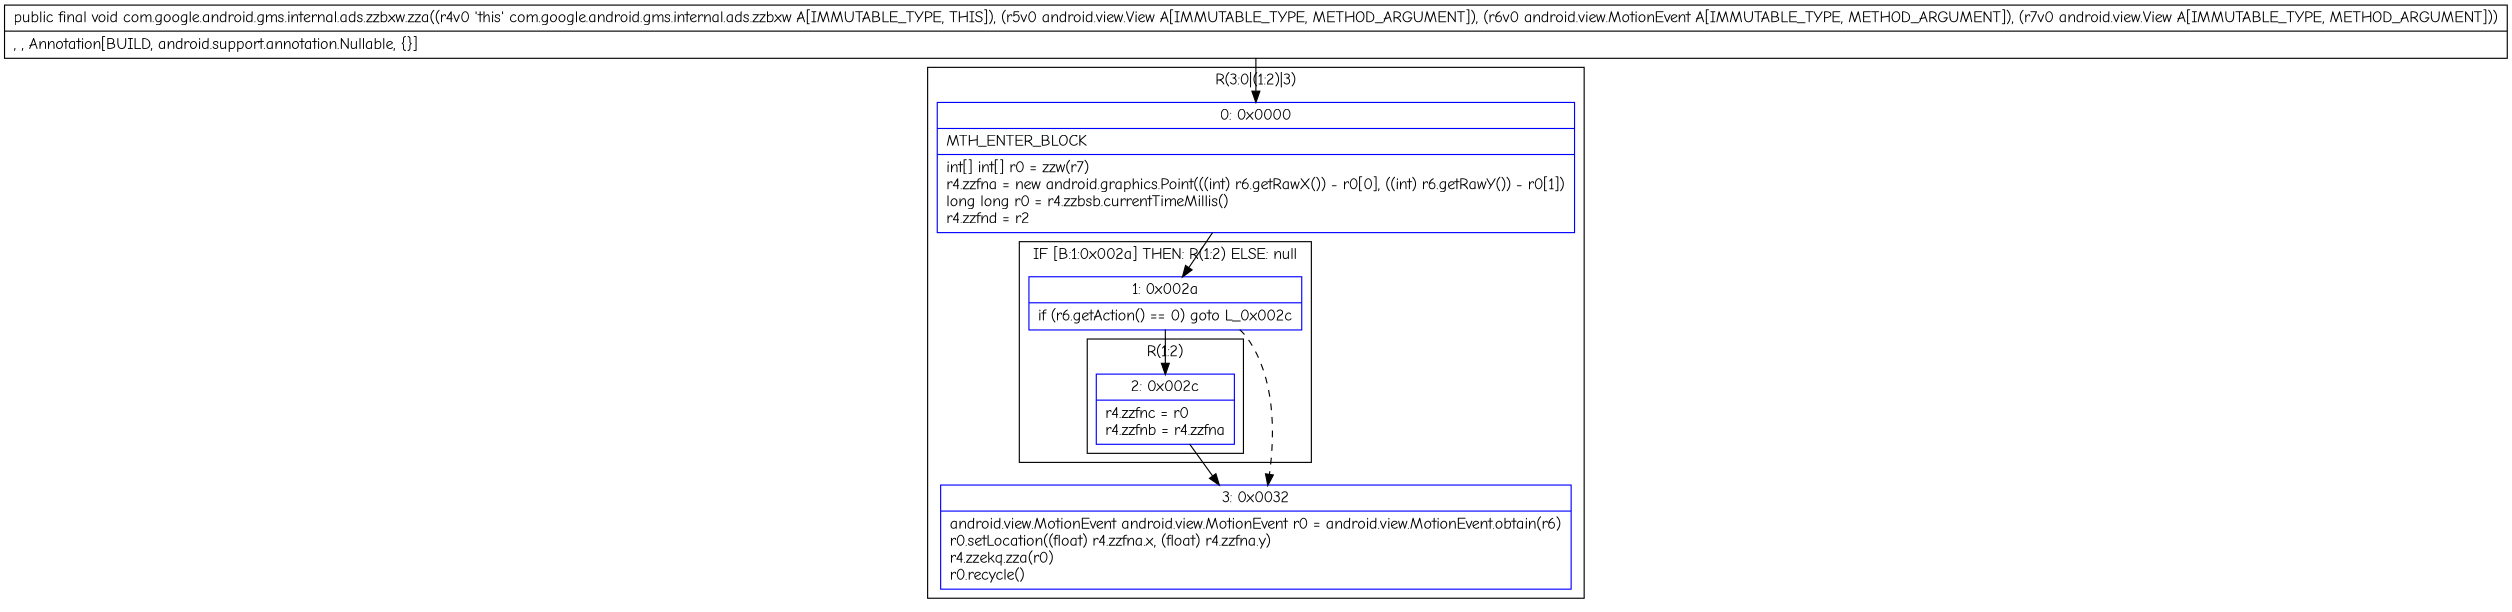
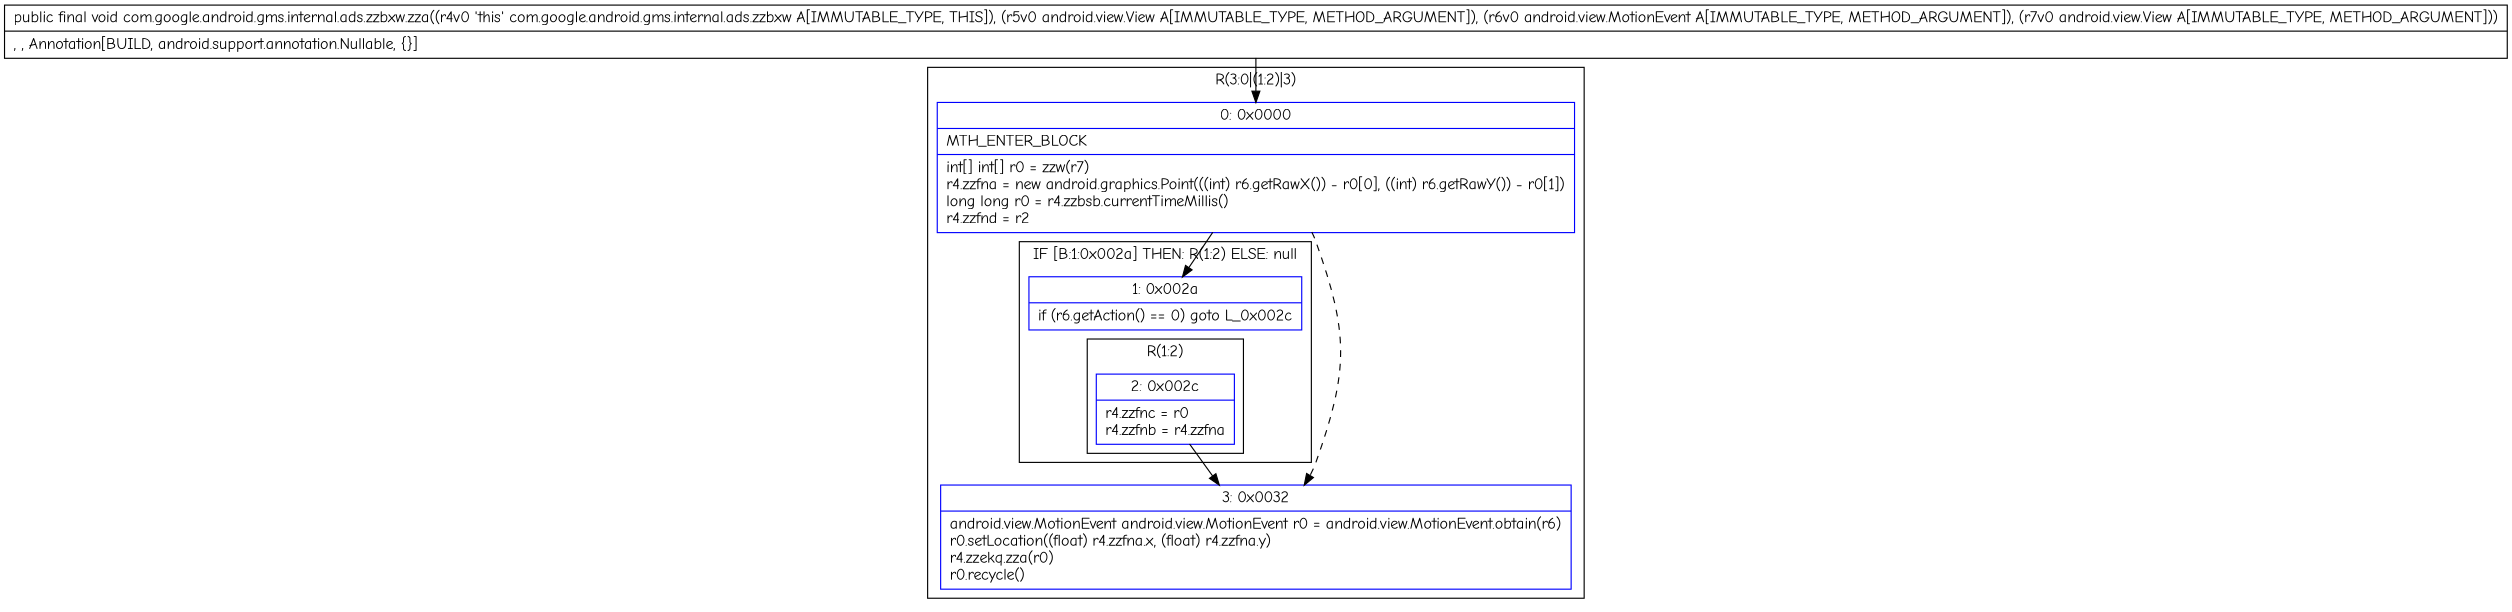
edge "1: 0x002a" -> "2: 0x002c": removed
edge "1: 0x002a" -> "3: 0x0032": now "0: 0x0000" -> "3: 0x0032"
